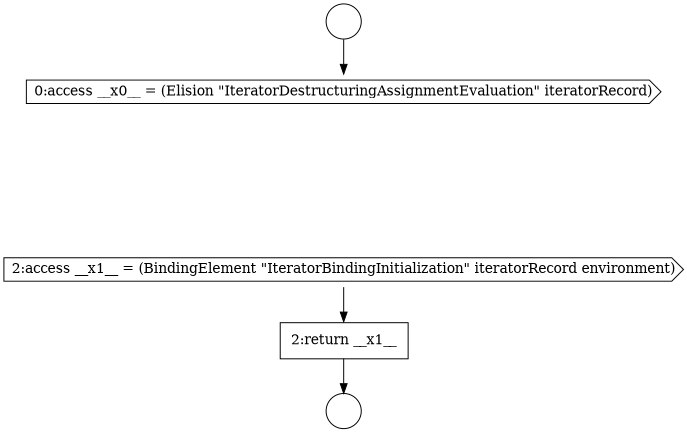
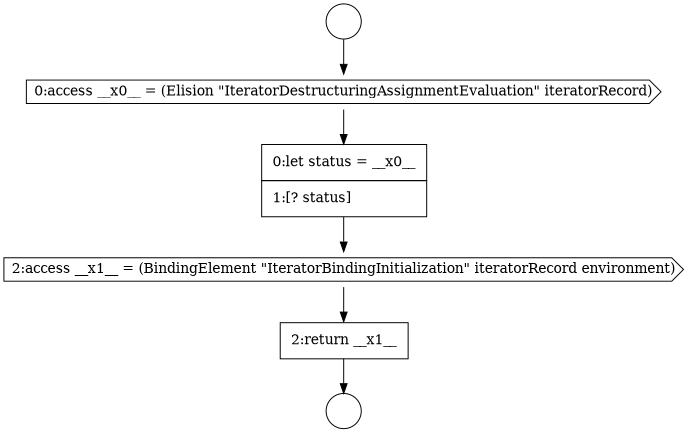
node "0:let status = __x0__": added
